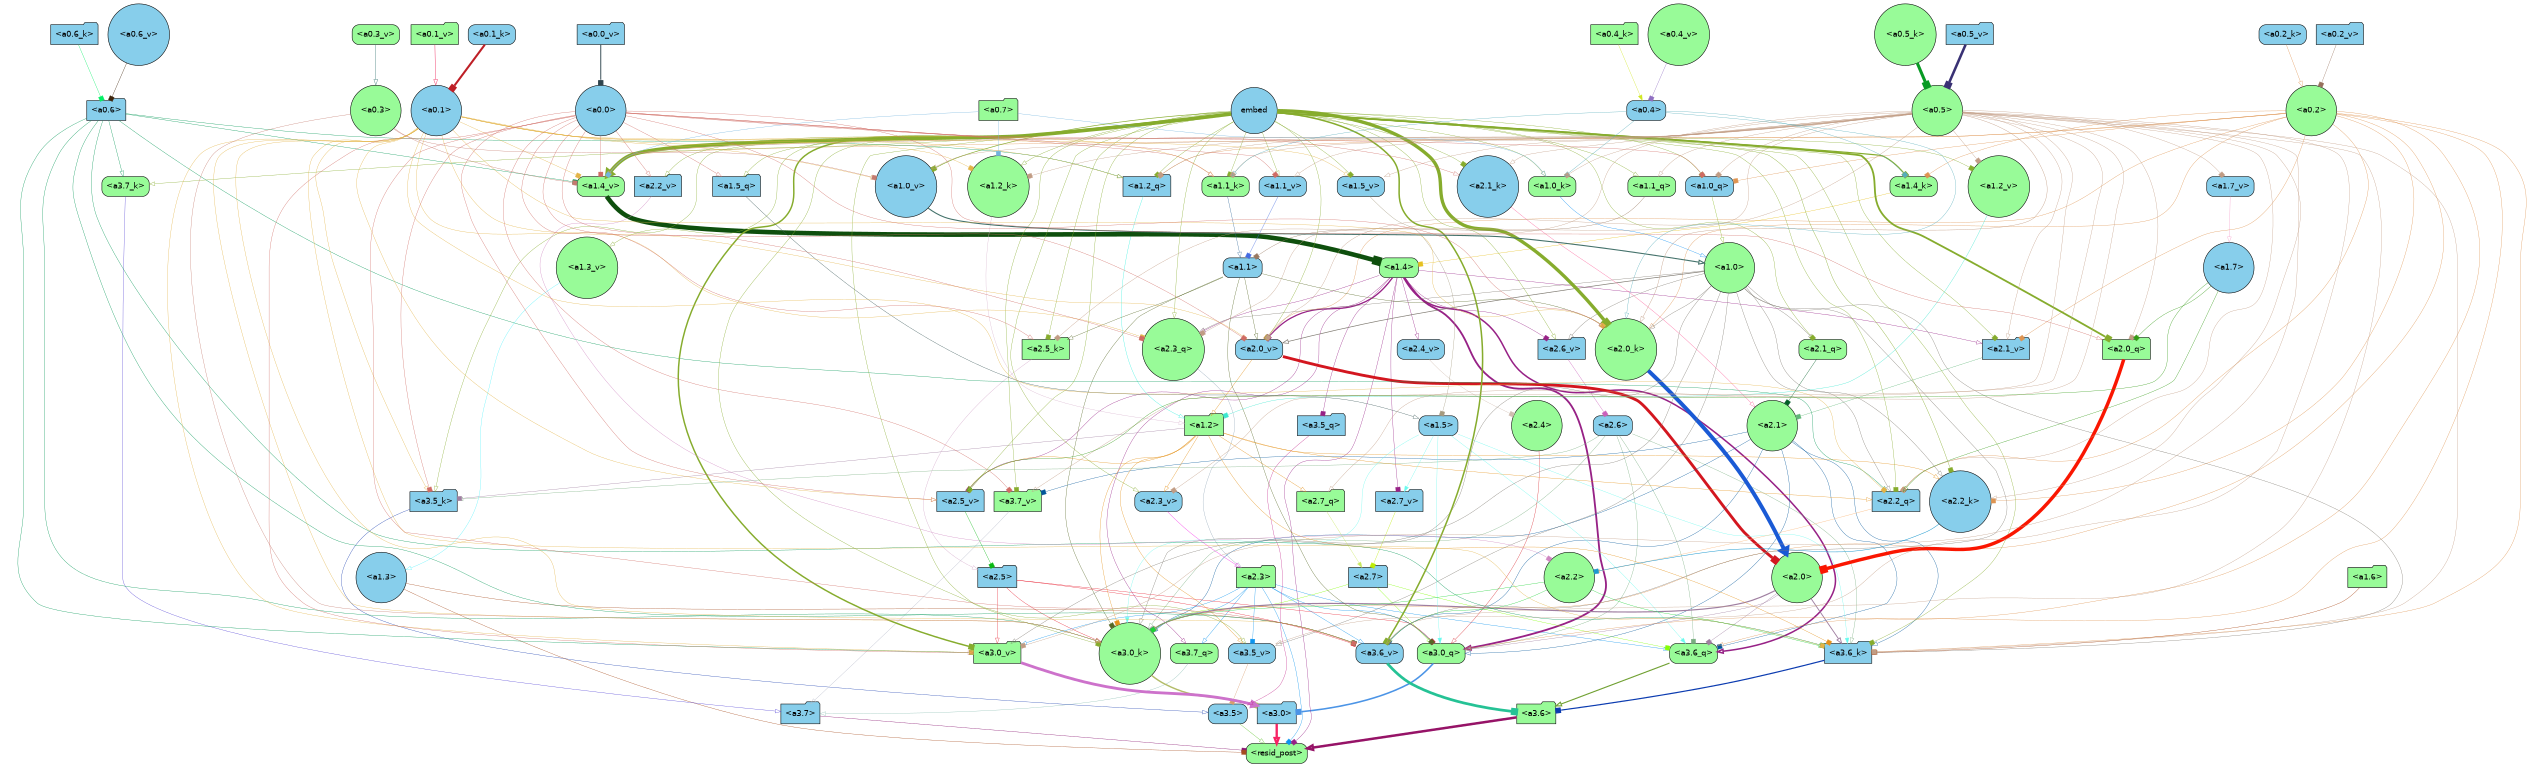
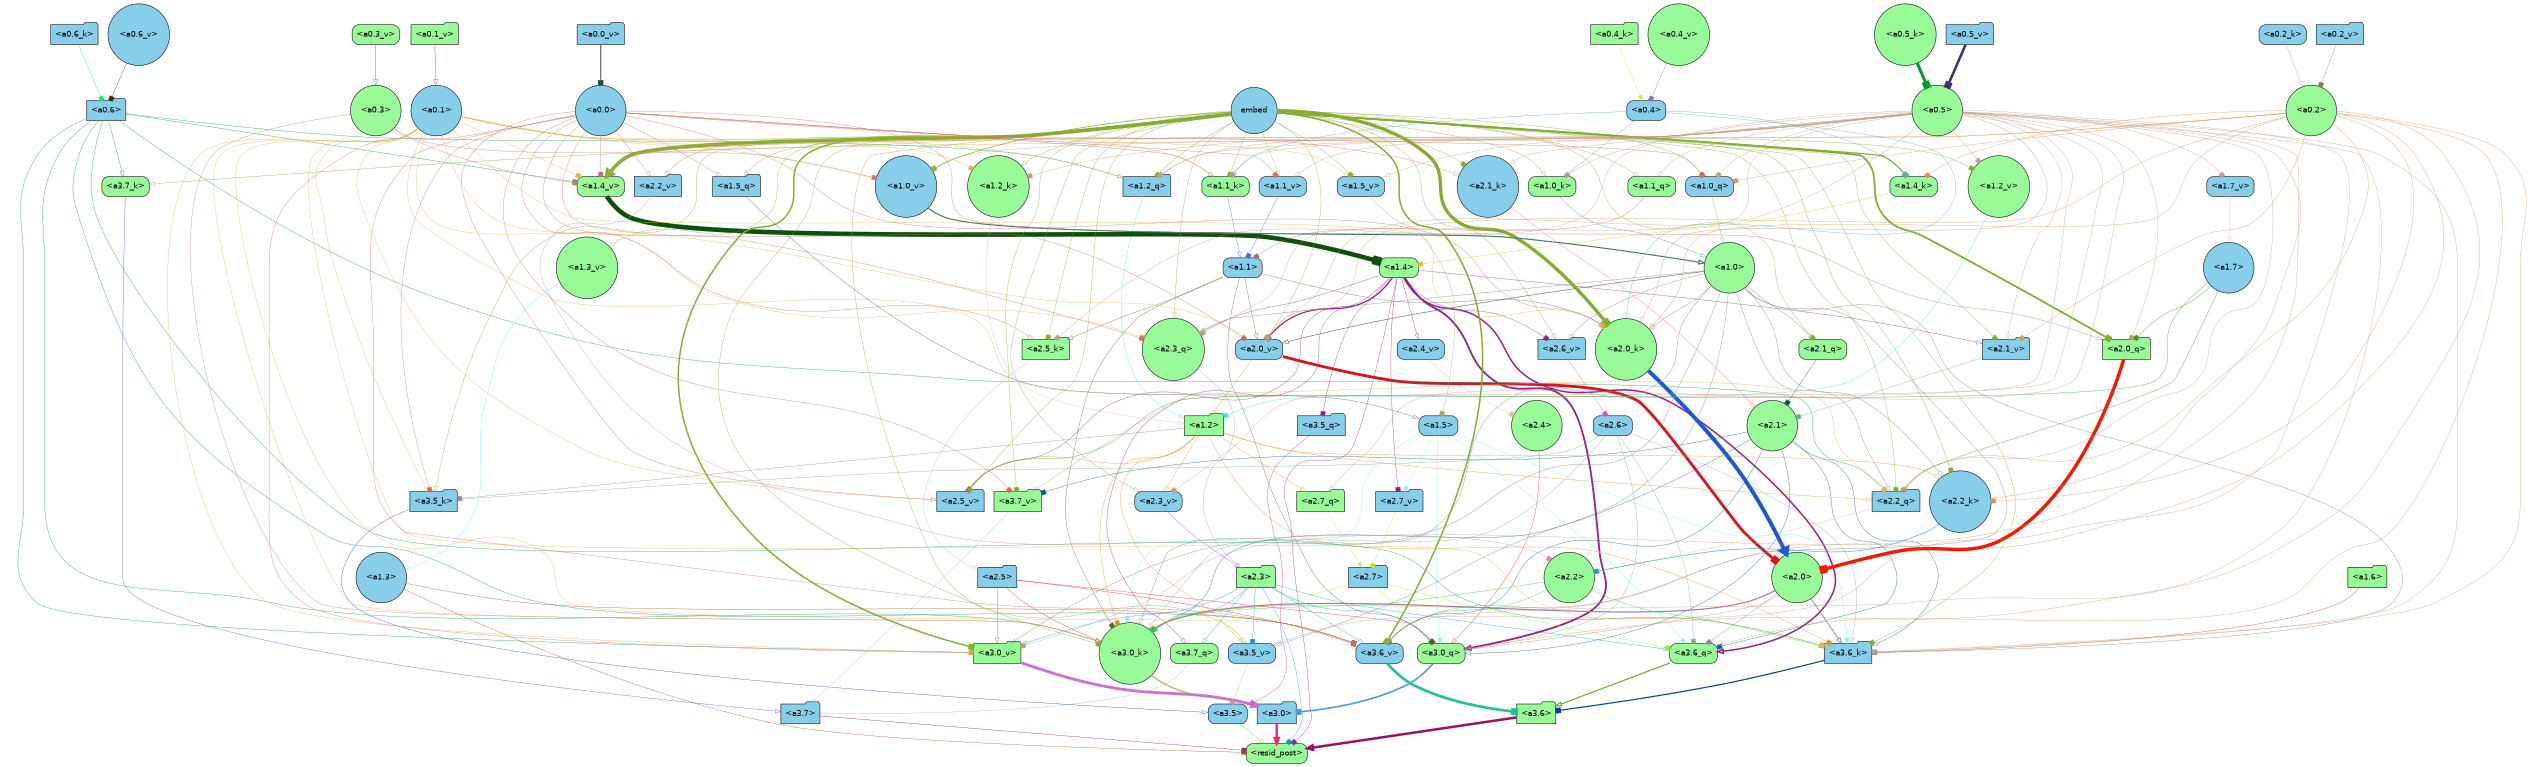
node "<a0.1_k>": removed
node "<a0.7>": removed
edge "<a2.5_v>" -> "<a2.5>": removed
